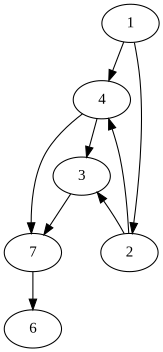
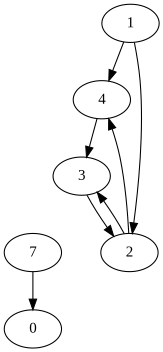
edge "4" -> "7": removed
edge "3" -> "7": now "3" -> "2"
node "6": label "6" -> "0"
